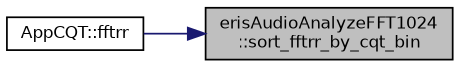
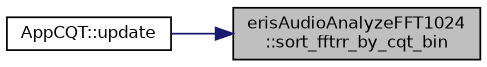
node "AppCQT::fftrr": label "AppCQT::fftrr" -> "AppCQT::update"
